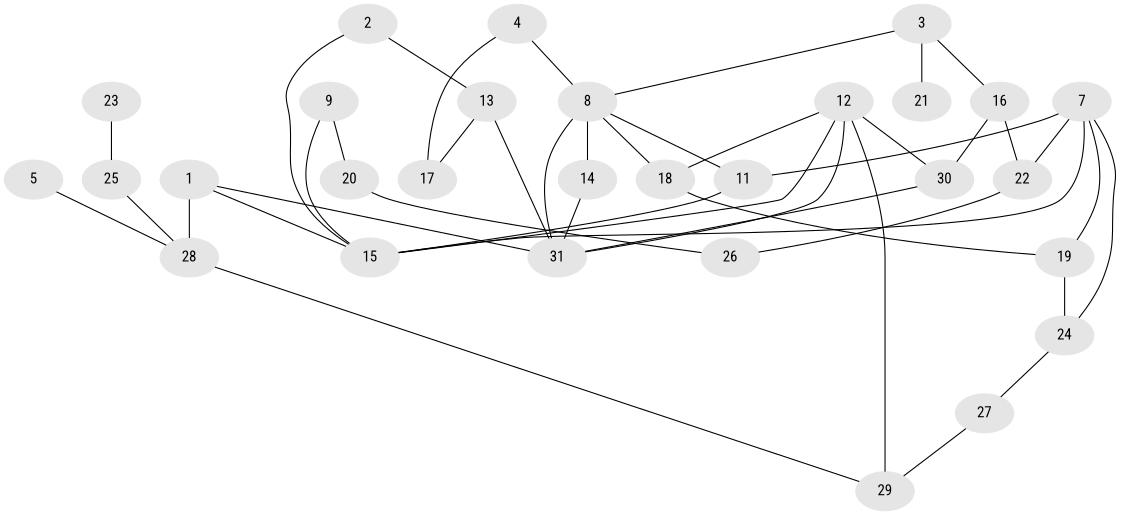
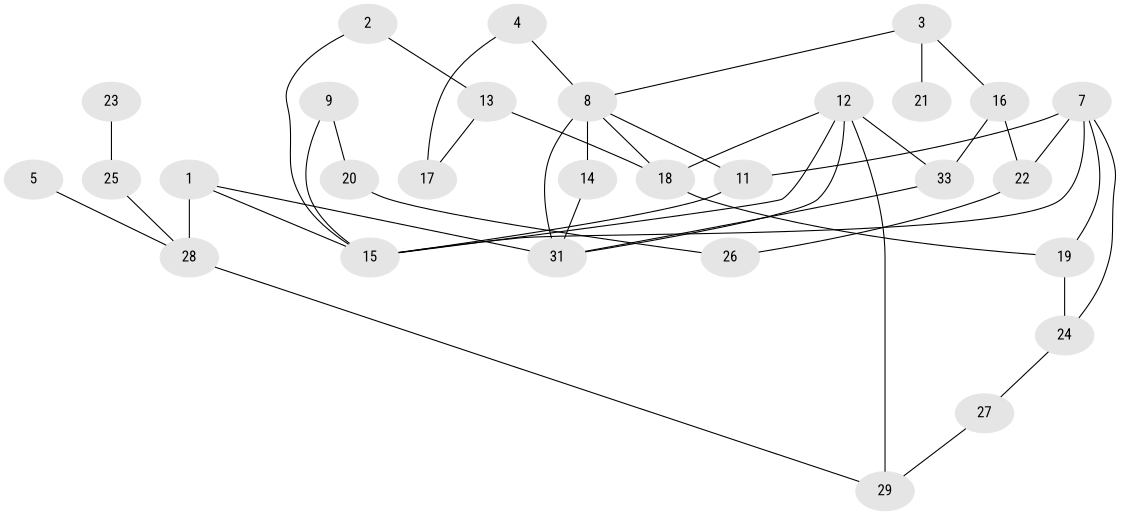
edge "13" -- "31": now "13" -- "18"
node "30": label "30" -> "33"
